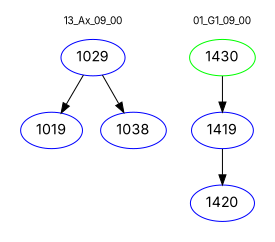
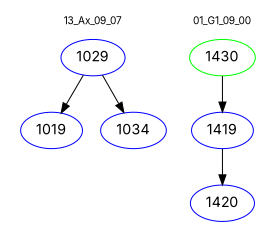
cluster "13_Ax_09_00": label "13_Ax_09_00" -> "13_Ax_09_07"
node "1038": label "1038" -> "1034"
